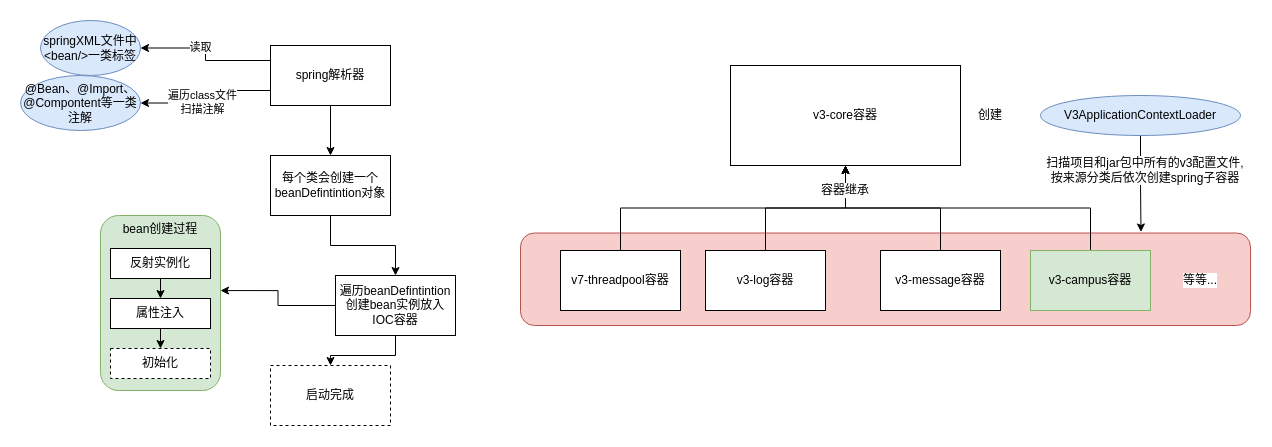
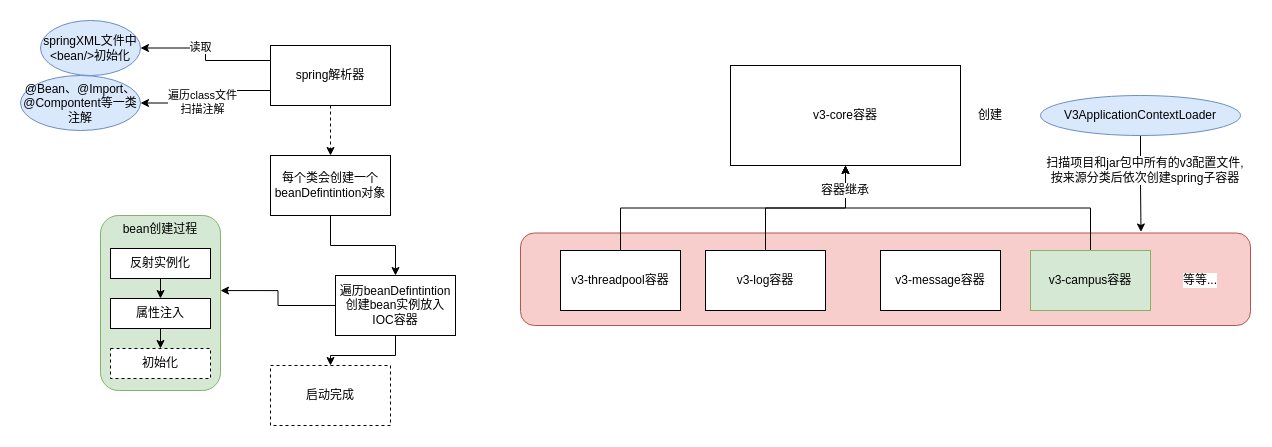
node "springXML文件中<bean/>一类标签": label "springXML文件中<bean/>一类标签" -> "springXML文件中<bean/>初始化"
edge "spring解析器" -> "每个类会创建一个beanDefintintion对象": style solid -> dashed
edge "v3-message容器" -> "v3-core容器": removed
node "v7-threadpool容器": label "v7-threadpool容器" -> "v3-threadpool容器"
